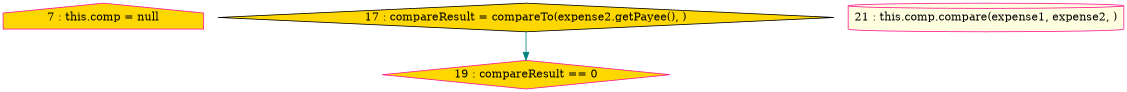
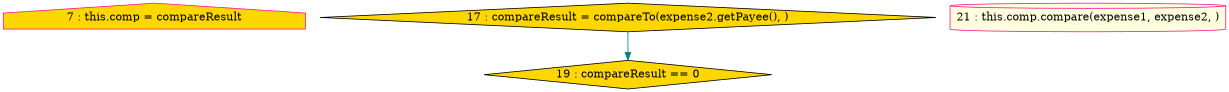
node "7 : this.comp = null": label "7 : this.comp = null" -> "7 : this.comp = compareResult"
node "19 : compareResult == 0": color deeppink -> black
